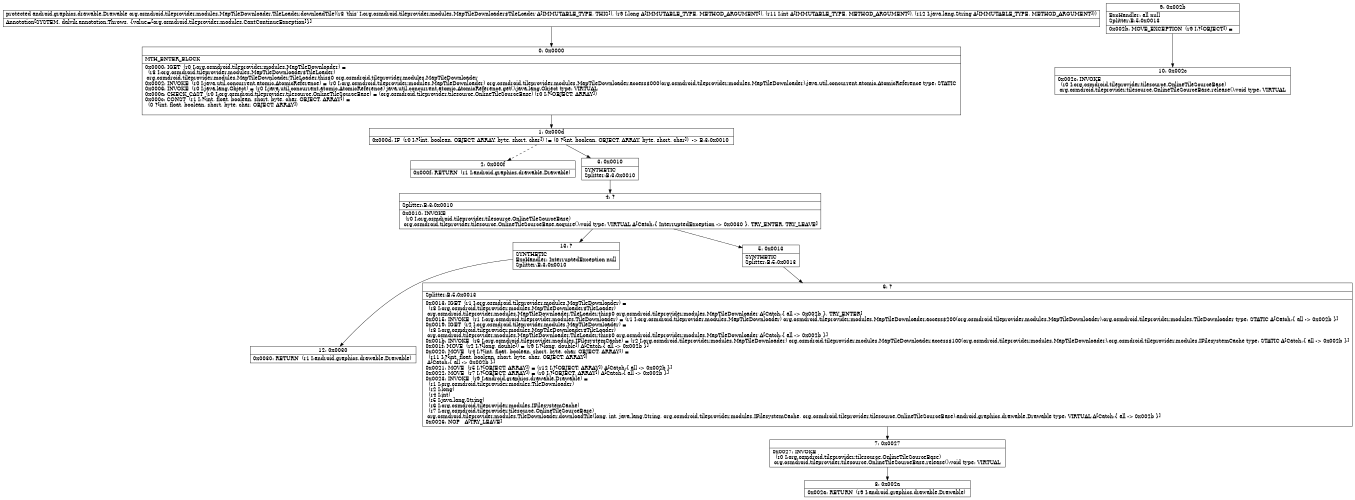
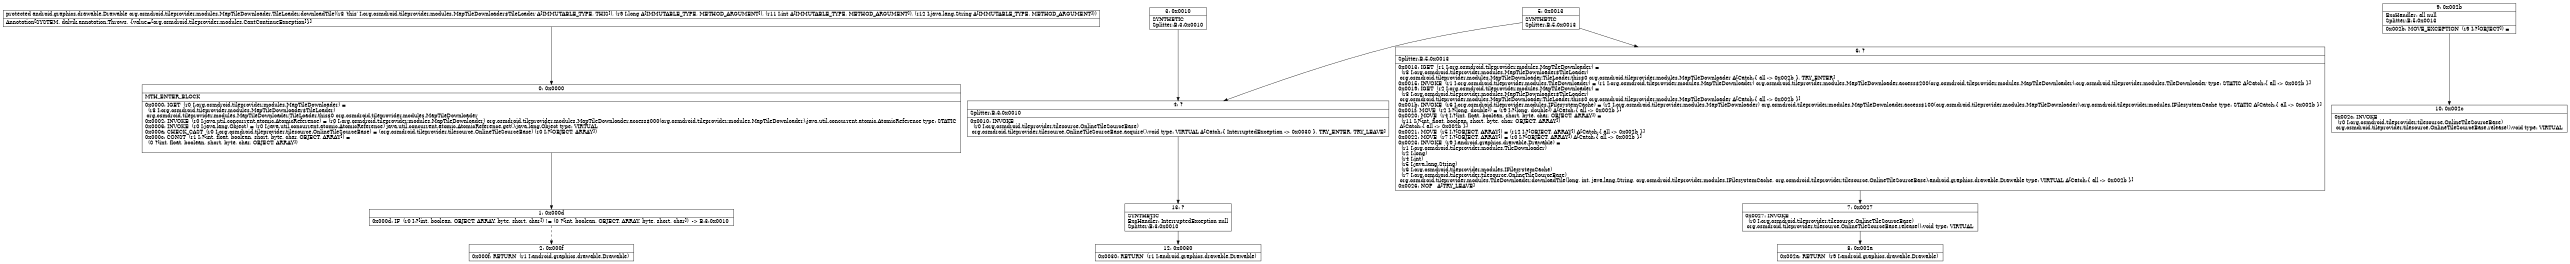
edge "1: 0x000d" -> "3: 0x0010": removed
edge "4: ?" -> "5: 0x0013": reversed
